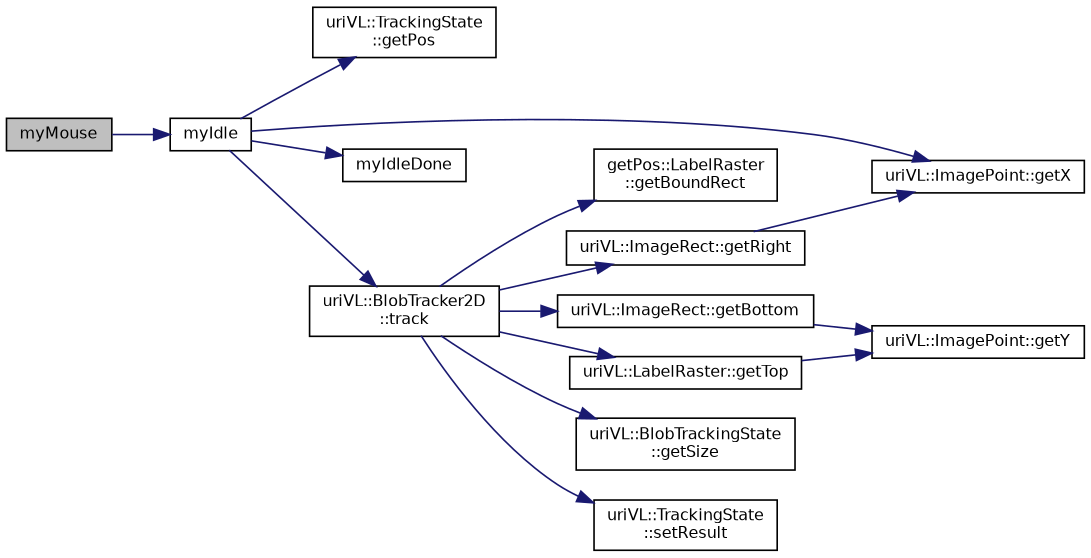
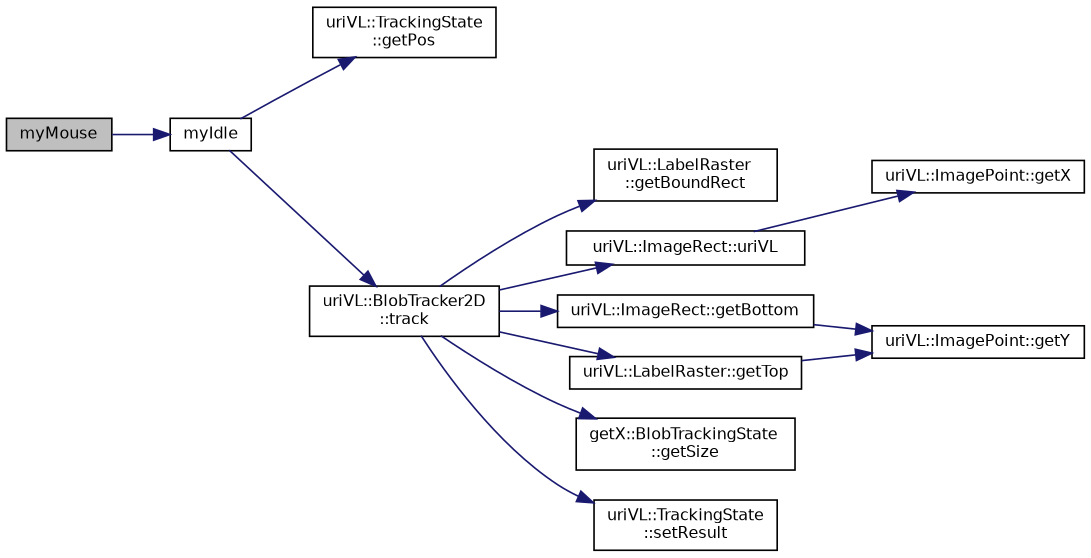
edge "myIdle" -> "uriVL::ImagePoint::getX": removed
node "myIdleDone": removed
node "getPos::LabelRaster ::getBoundRect": label "getPos::LabelRaster ::getBoundRect" -> "uriVL::LabelRaster ::getBoundRect"
node "uriVL::ImageRect::getRight": label "uriVL::ImageRect::getRight" -> "uriVL::ImageRect::uriVL"
node "uriVL::BlobTrackingState ::getSize": label "uriVL::BlobTrackingState ::getSize" -> "getX::BlobTrackingState ::getSize"
